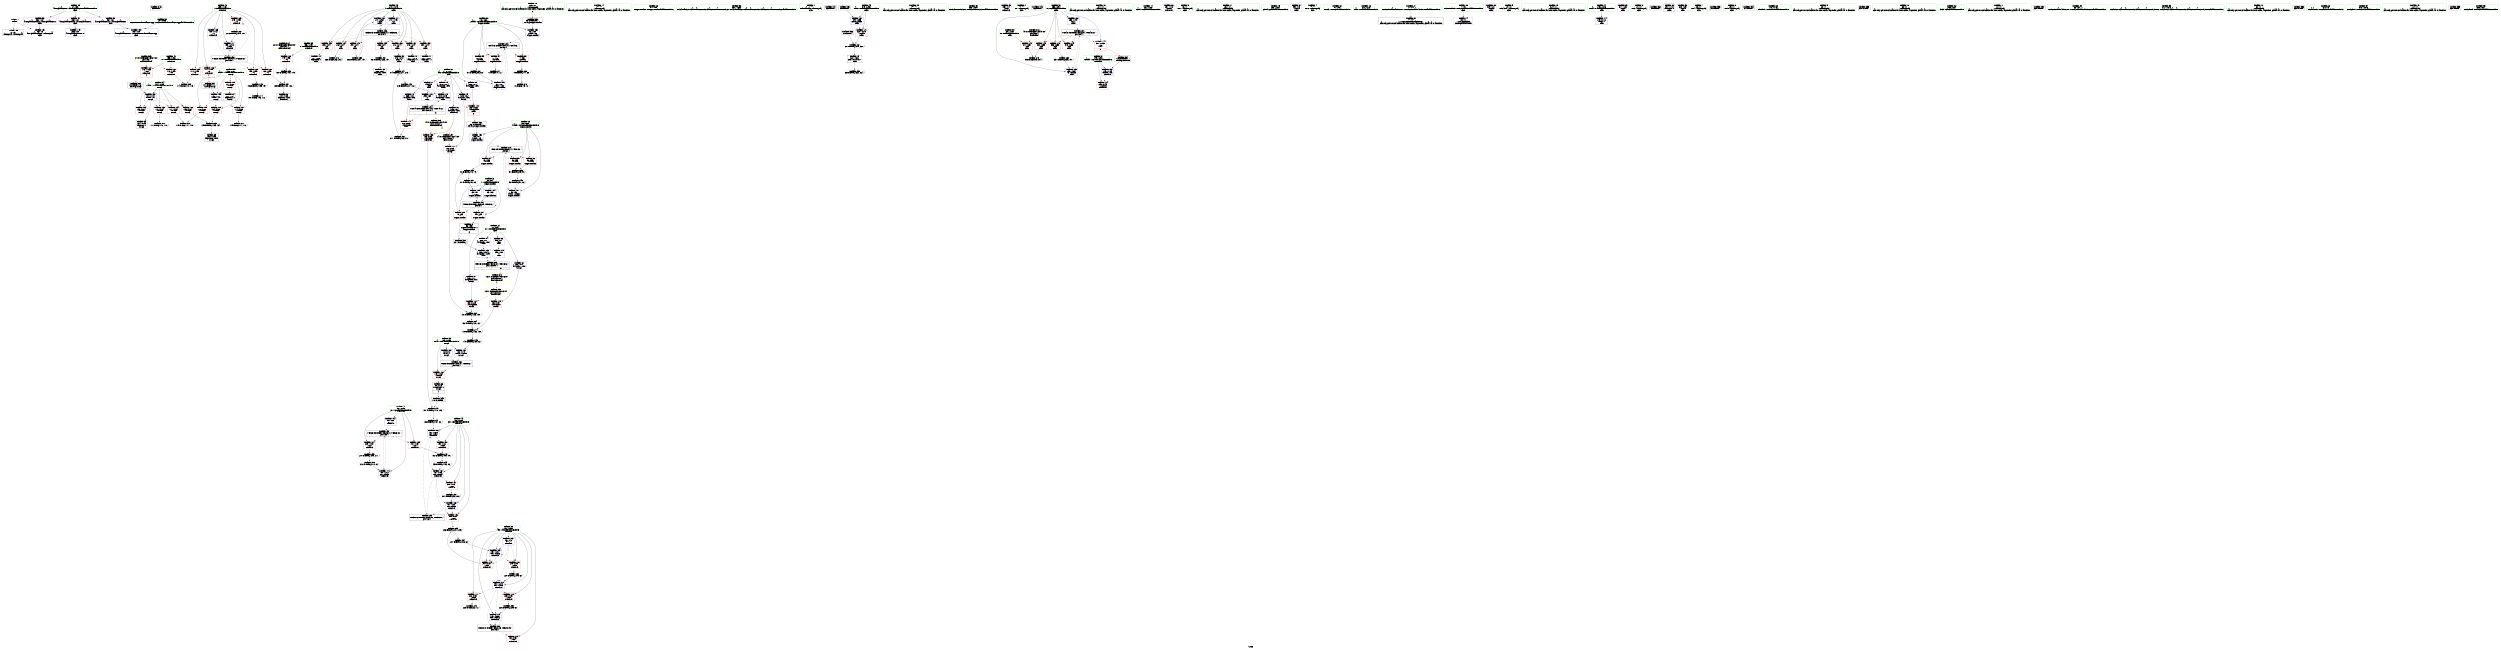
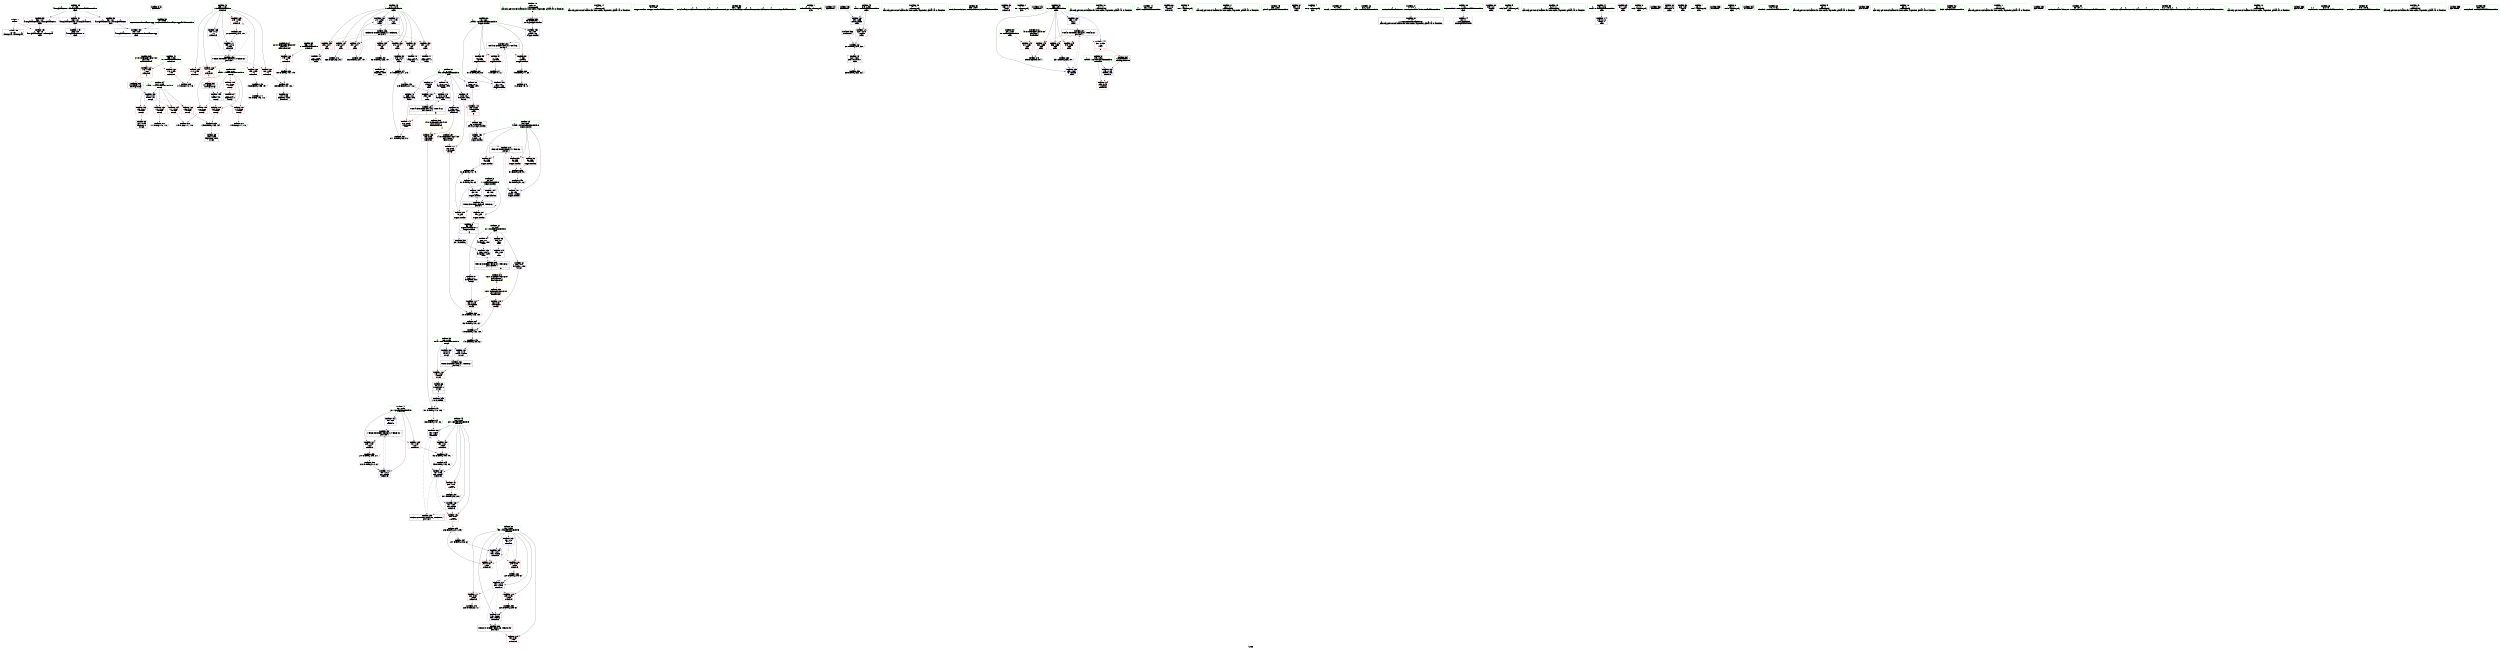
edge "NodeID: 158" -> "NodeID: 63": now "NodeID: 105" -> "NodeID: 63"
